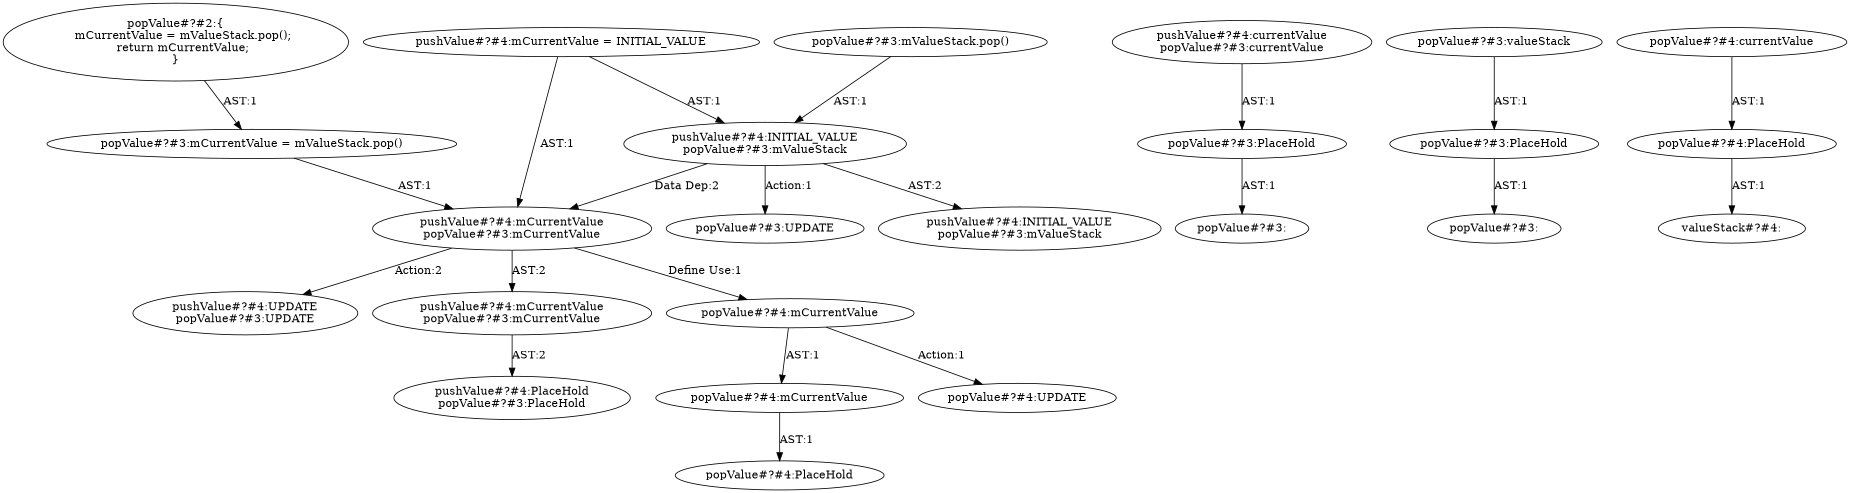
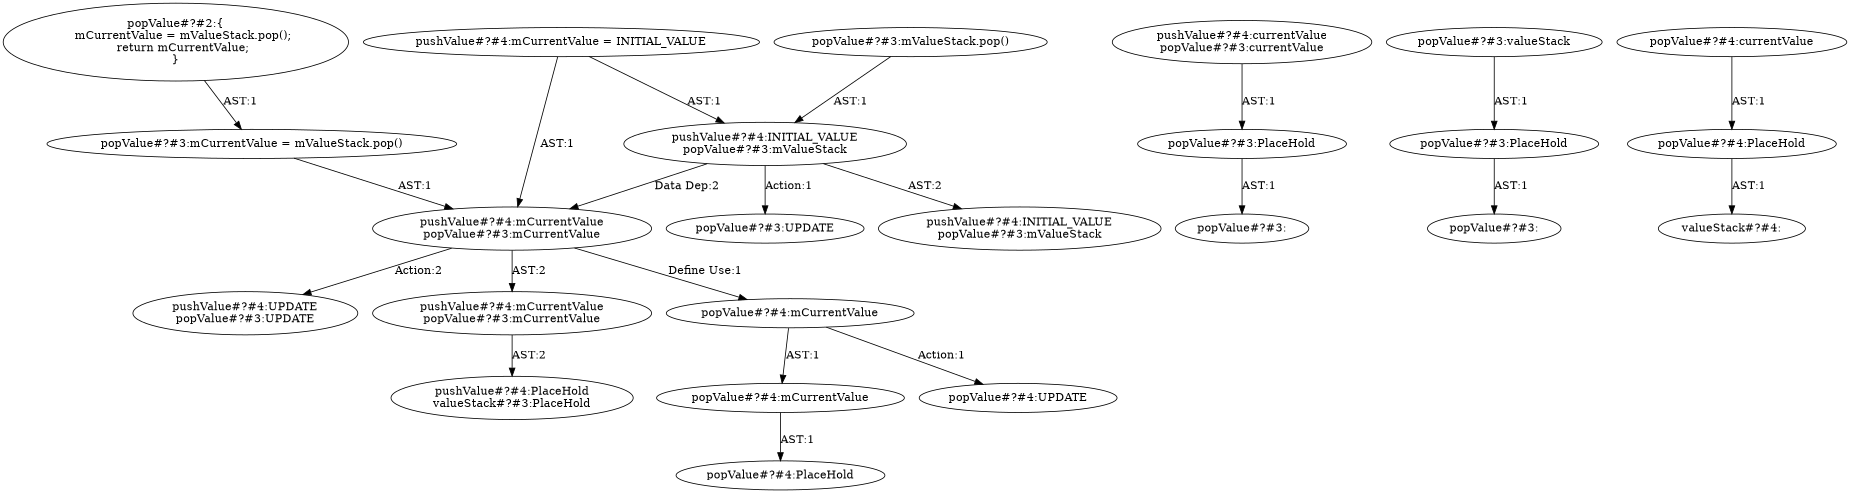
node "pushValue#?#4:PlaceHold popValue#?#3:PlaceHold": label "pushValue#?#4:PlaceHold popValue#?#3:PlaceHold" -> "pushValue#?#4:PlaceHold valueStack#?#3:PlaceHold"
